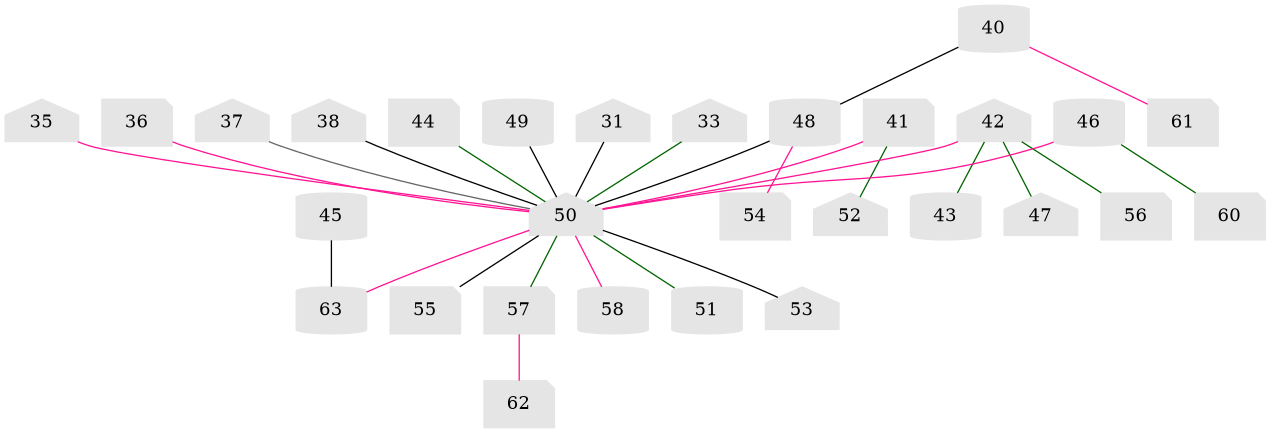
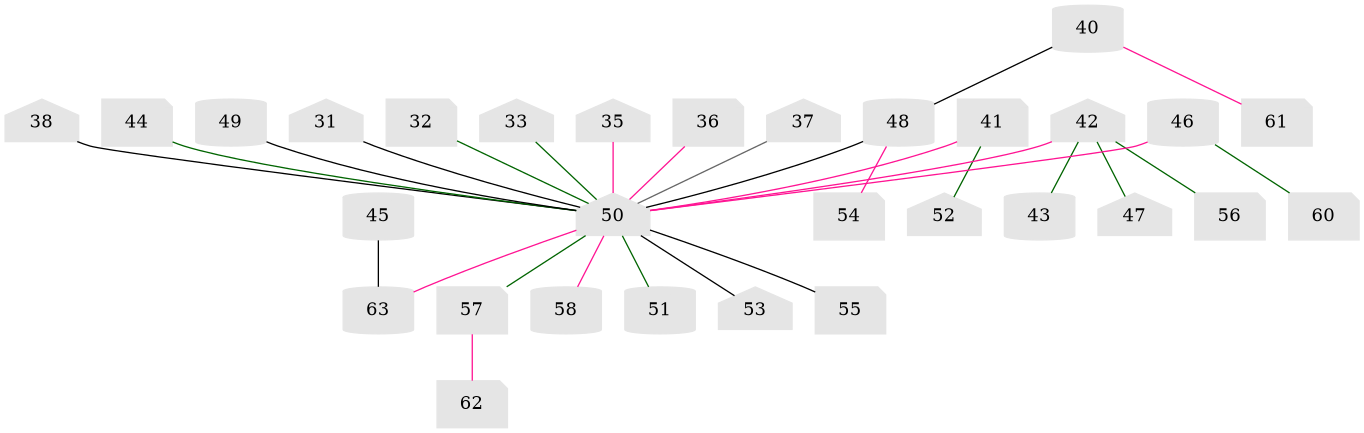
node "32": added
